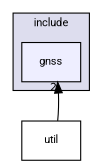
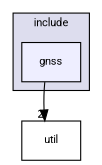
edge "util" -> "gnss": reversed
